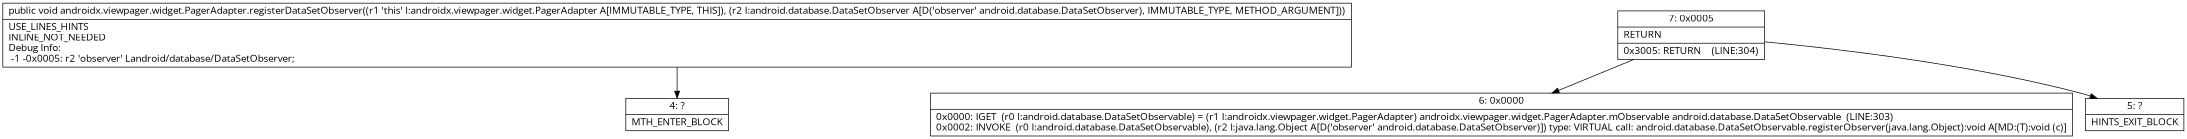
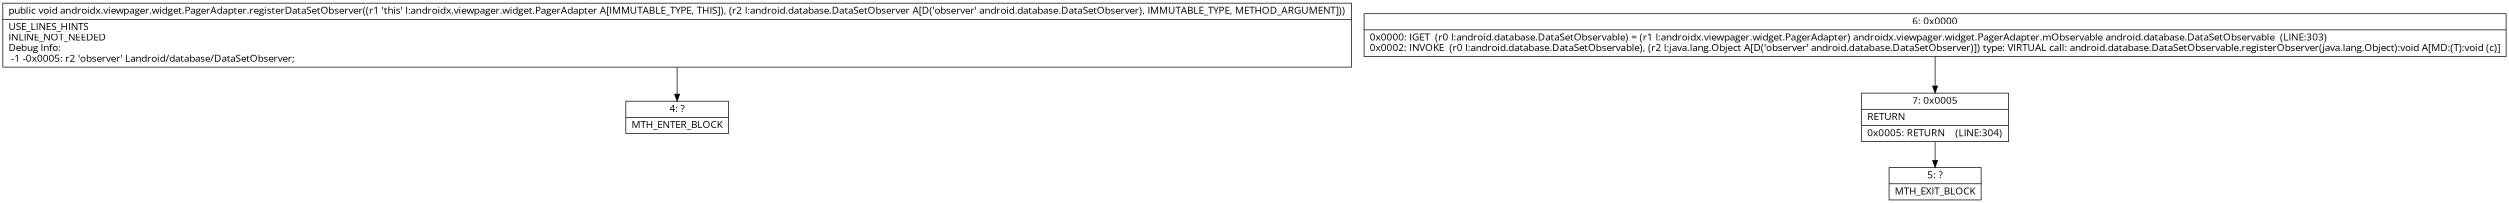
node "7: 0x0005": text "0x3005: RETURN    (LINE:304)" -> "0x0005: RETURN    (LINE:304)"
edge "7: 0x0005" -> "6: 0x0000": reversed
node "5: ?": text "HINTS_EXIT_BLOCK" -> "MTH_EXIT_BLOCK"
